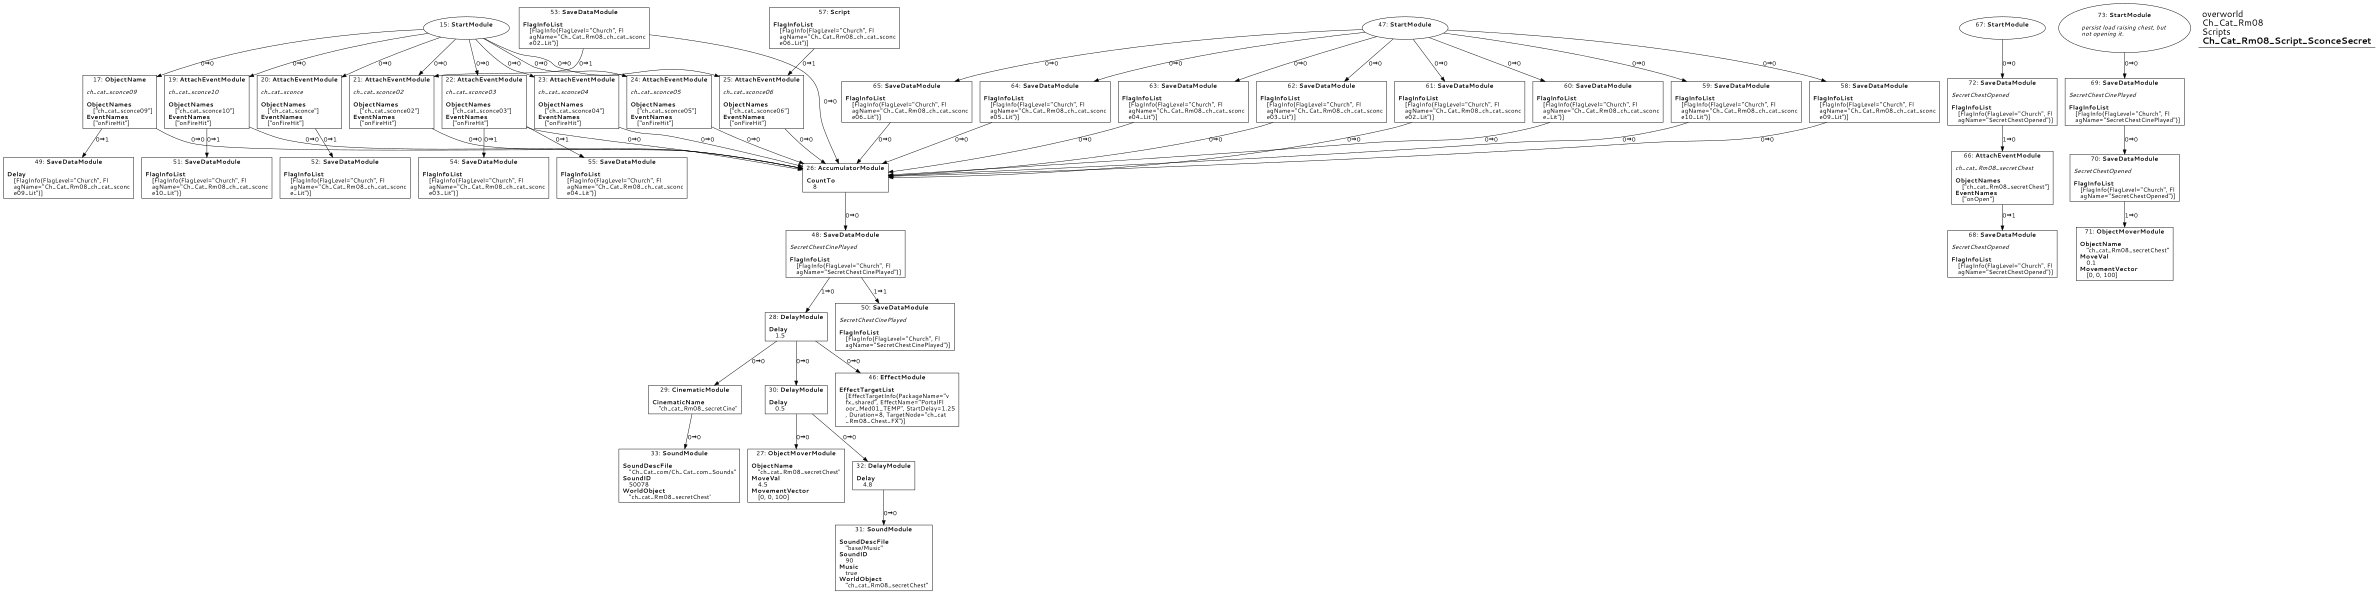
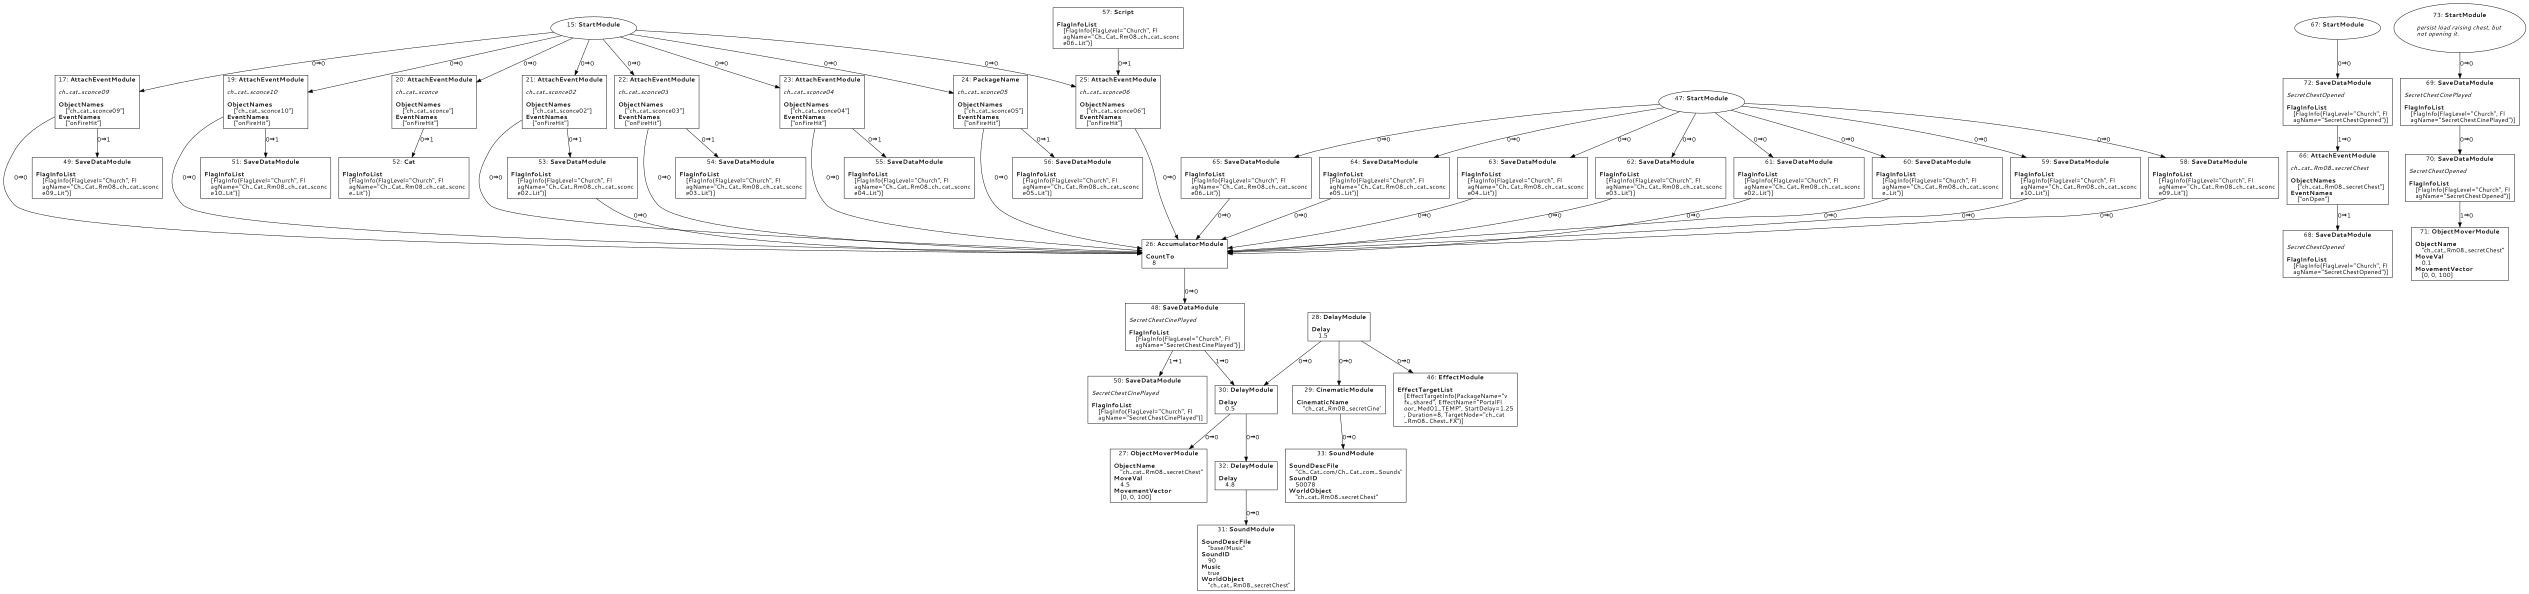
node "overworld": removed
edge "53:" -> "21:": reversed
node "17:": text "ObjectName" -> "AttachEventModule"
node "24:": text "AttachEventModule" -> "PackageName"
edge "22:" -> "55:": now "23:" -> "55:"
node "52:": text "SaveDataModule" -> "Cat"
node "49:": text "Delay" -> "FlagInfoList"
node "56:": added
edge "48:" -> "28:": now "48:" -> "30:"
